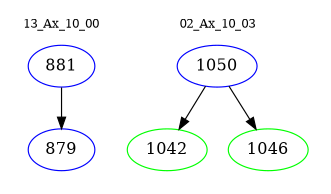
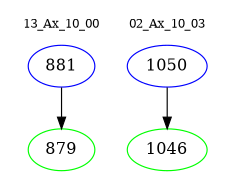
node "879": color blue -> green
node "1042": removed
